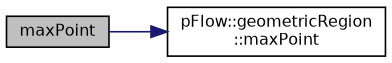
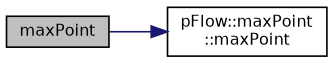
node "pFlow::geometricRegion ::maxPoint": label "pFlow::geometricRegion ::maxPoint" -> "pFlow::maxPoint ::maxPoint"
